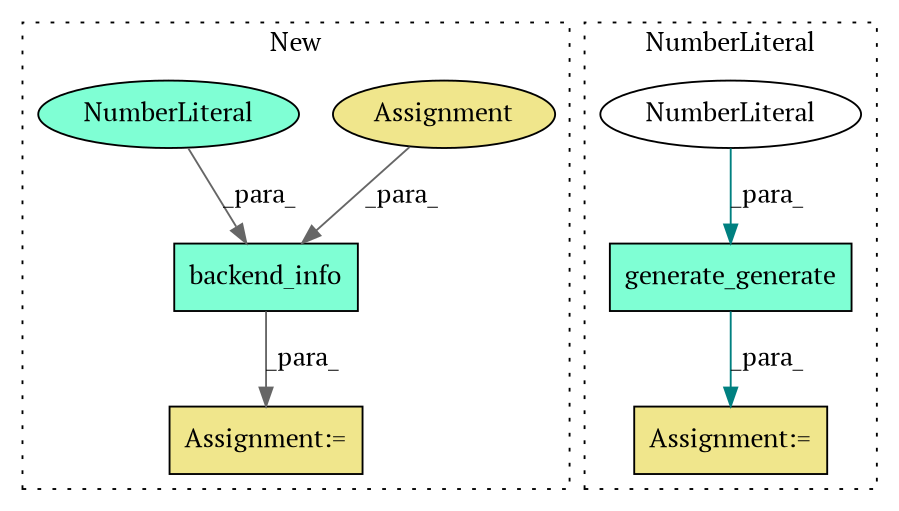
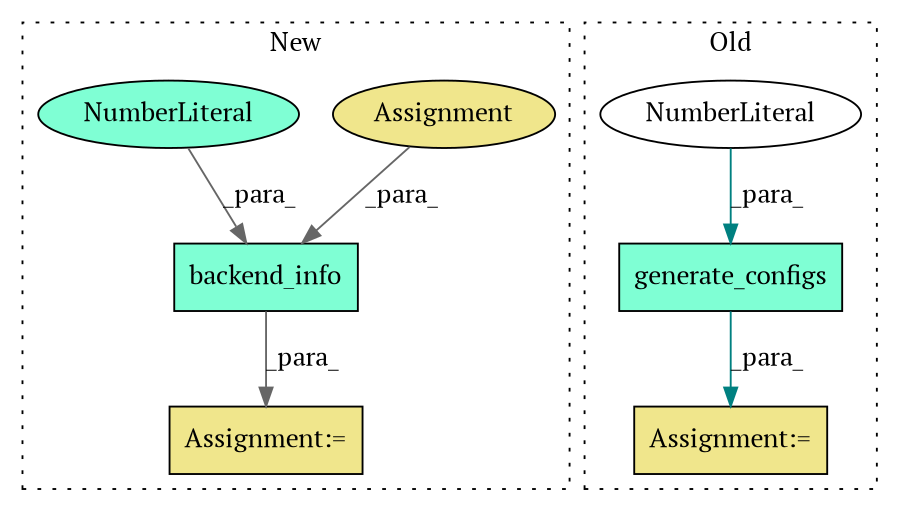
cluster "NumberLiteral": label "NumberLiteral" -> "Old"
node "generate_generate": label "generate_generate" -> "generate_configs"
